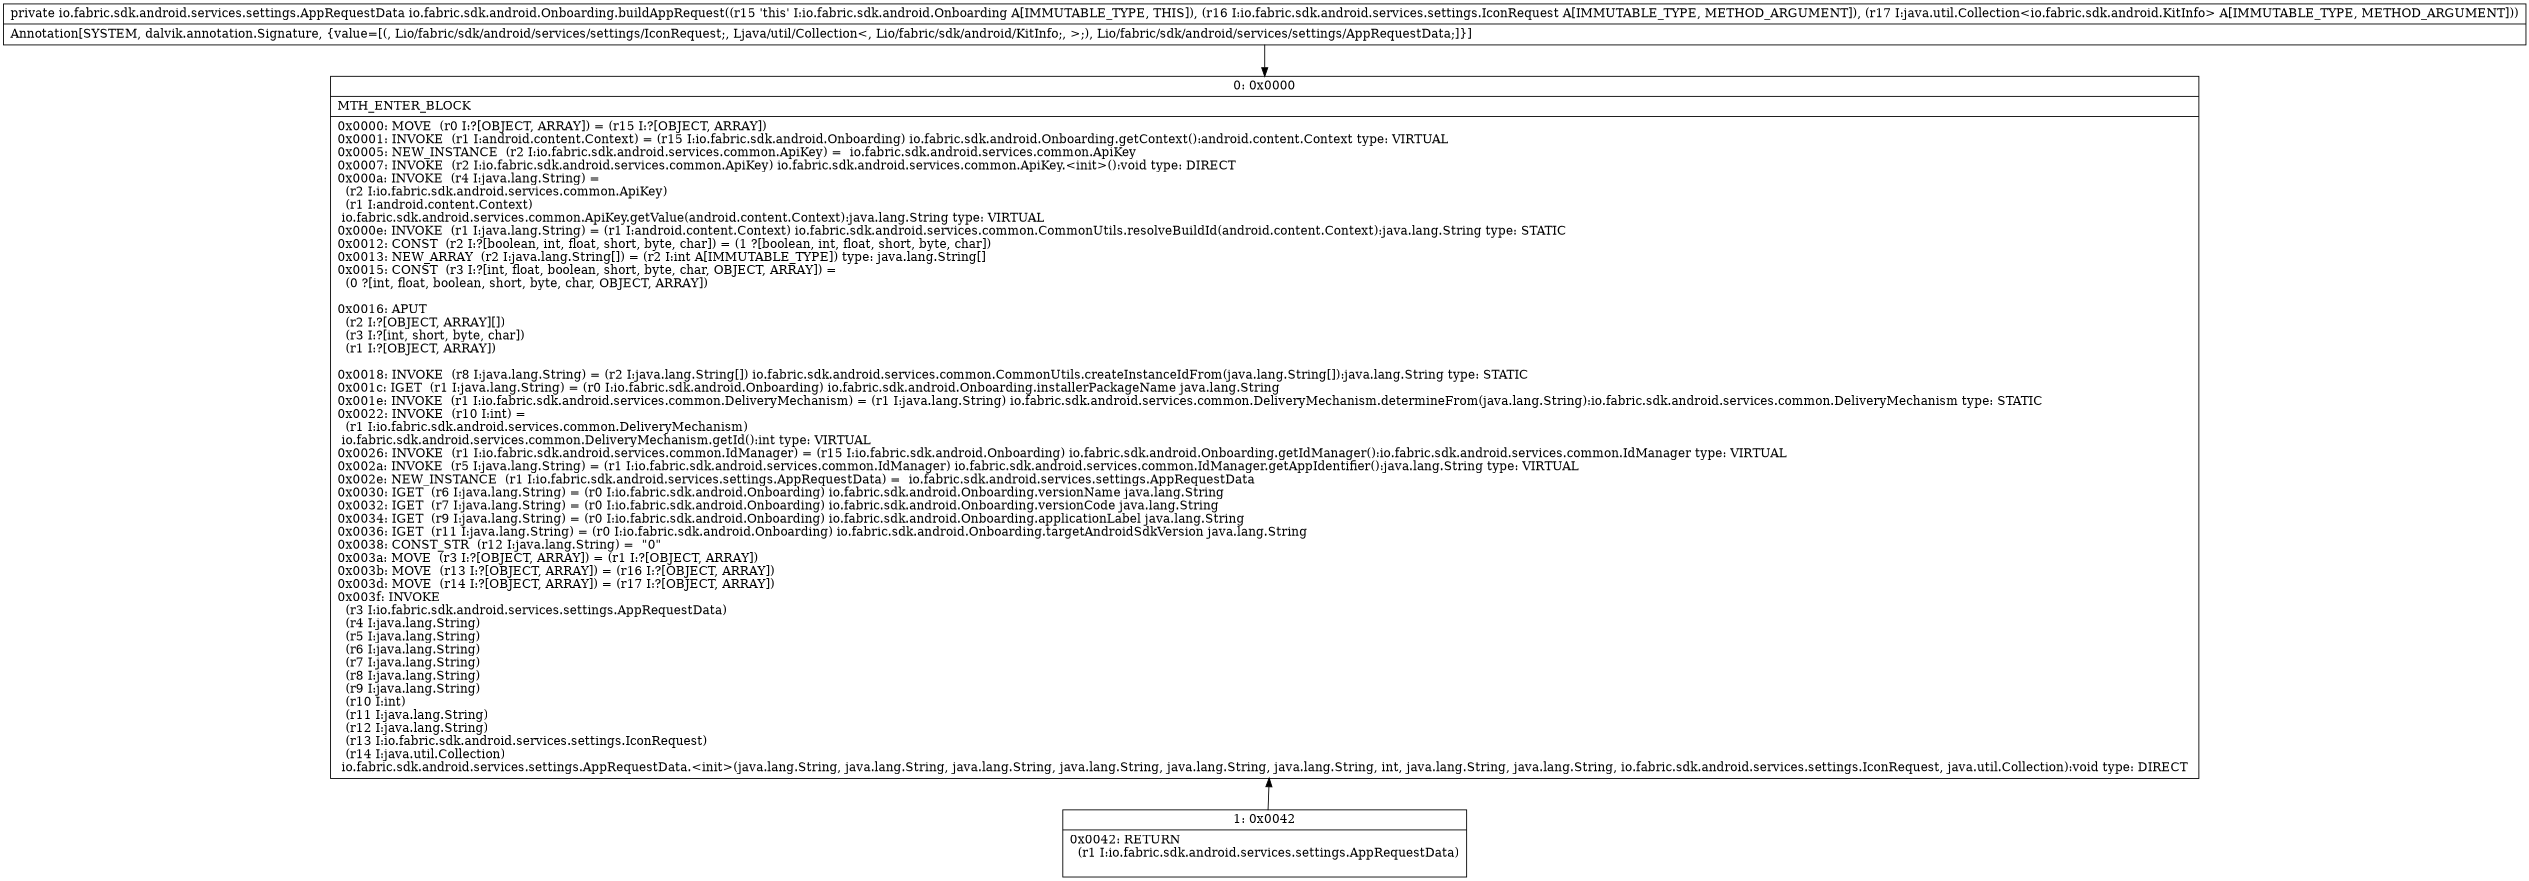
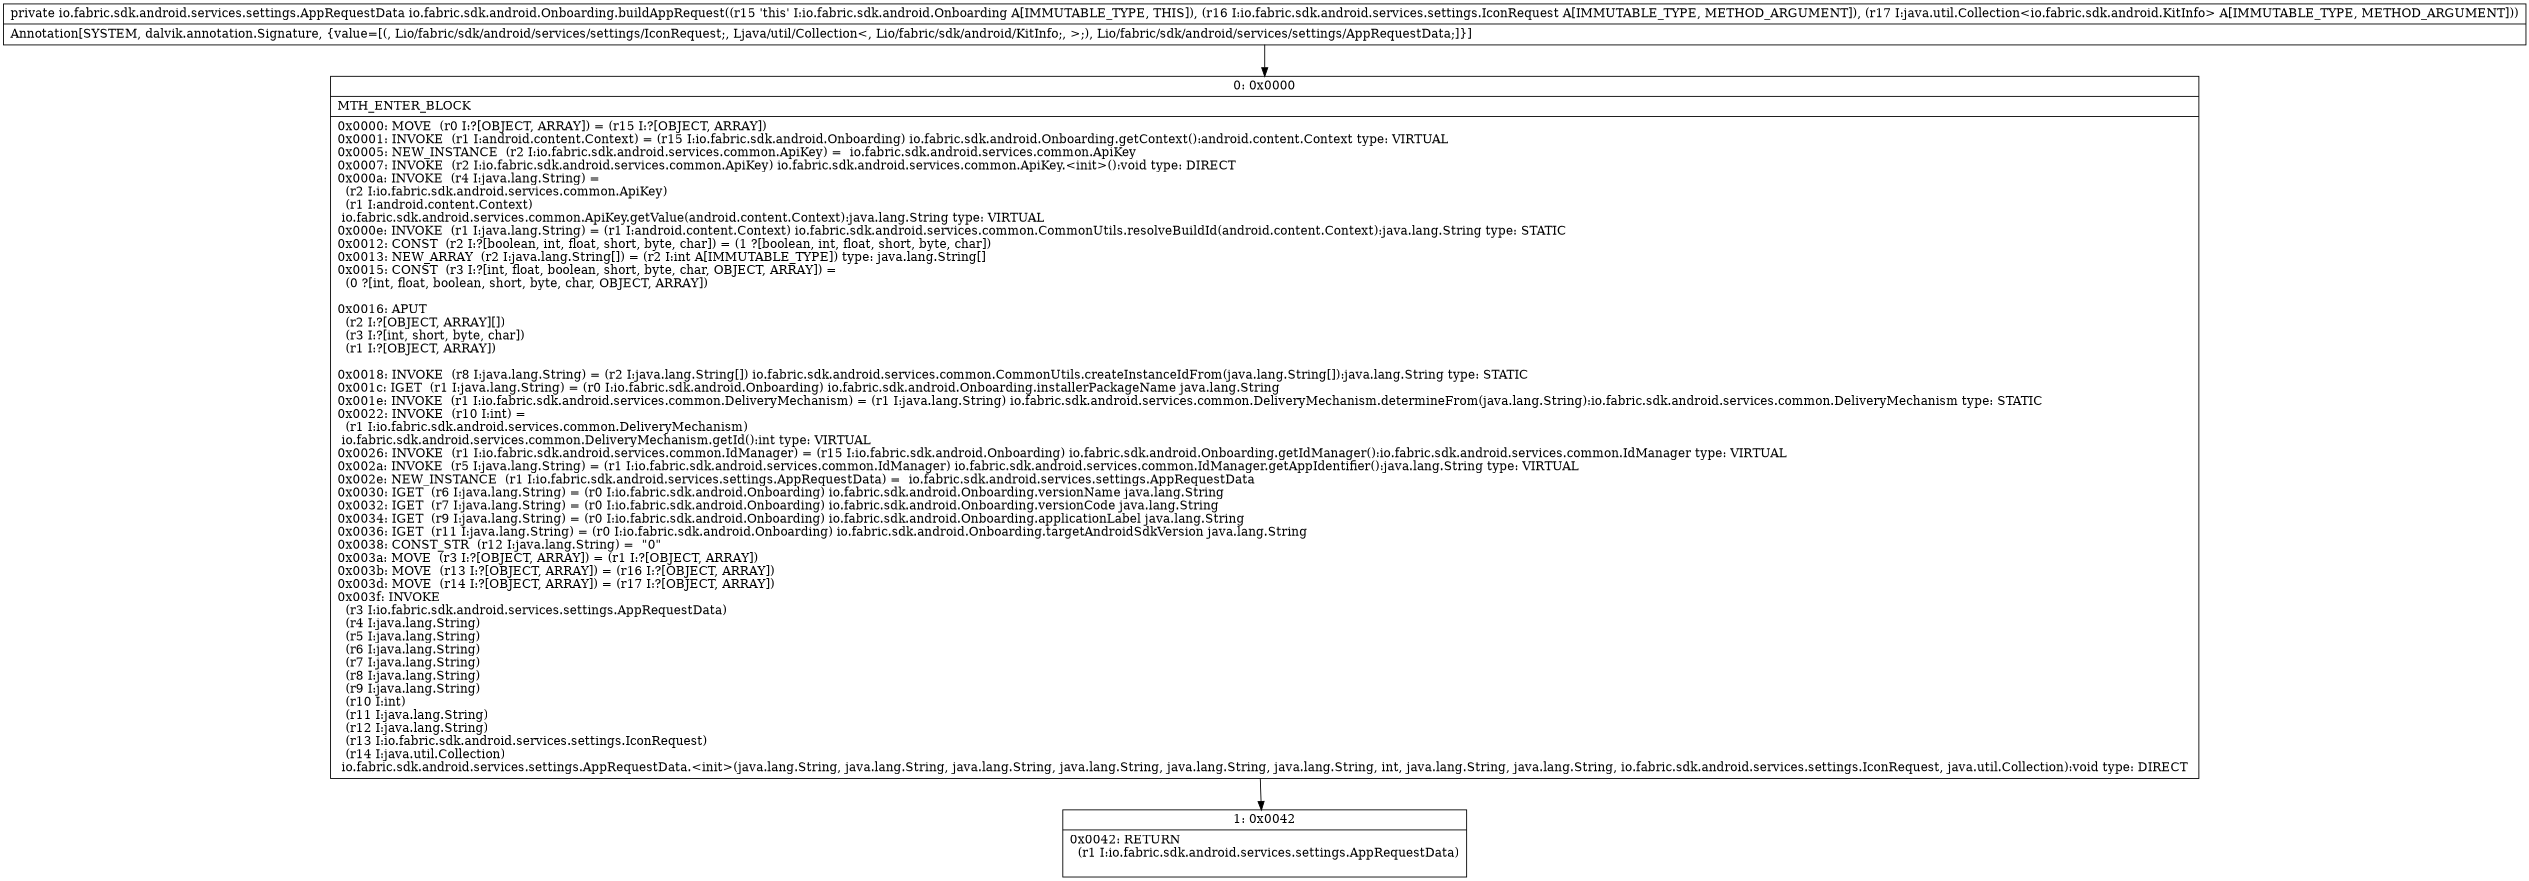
edge "1: 0x0042" -> "0: 0x0000": reversed
